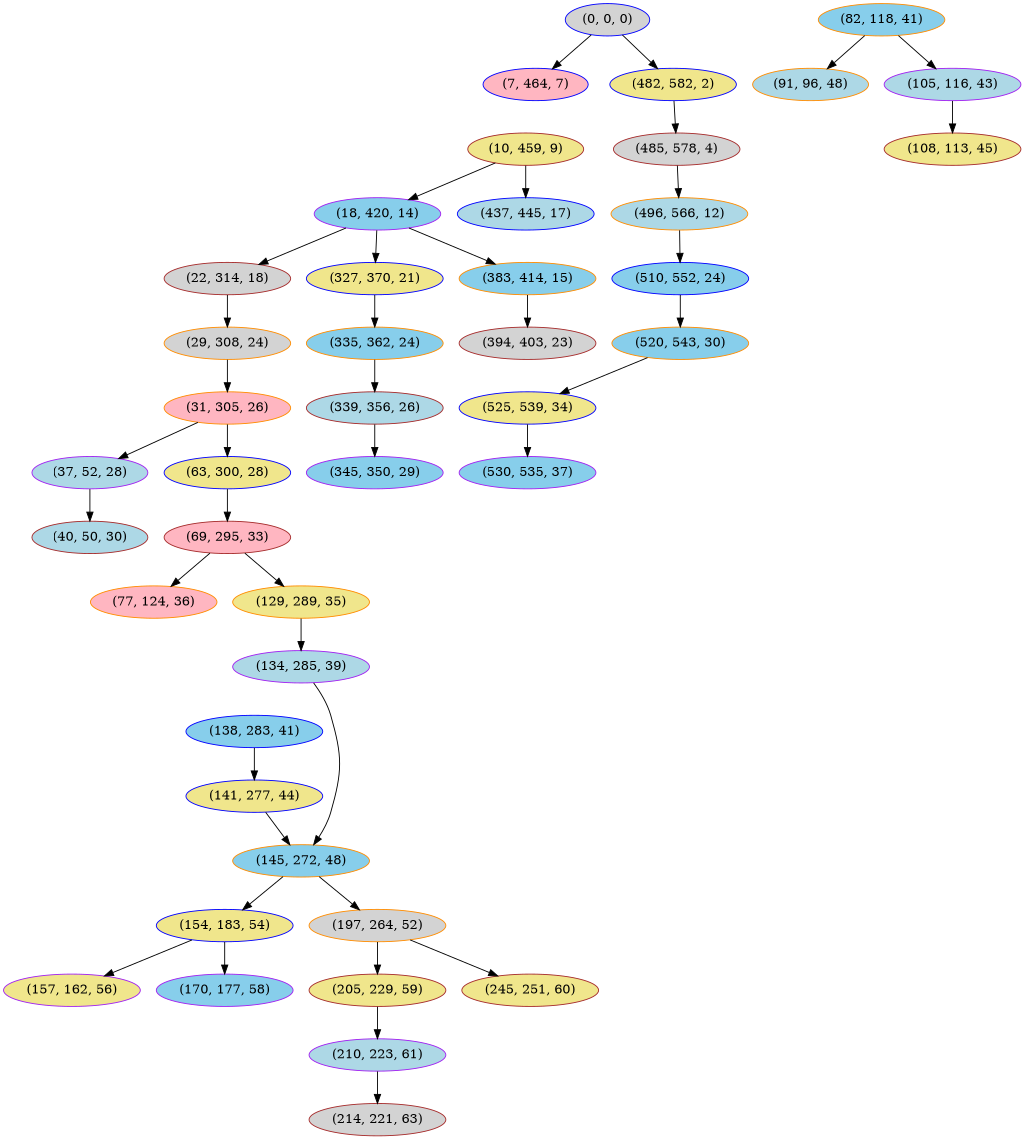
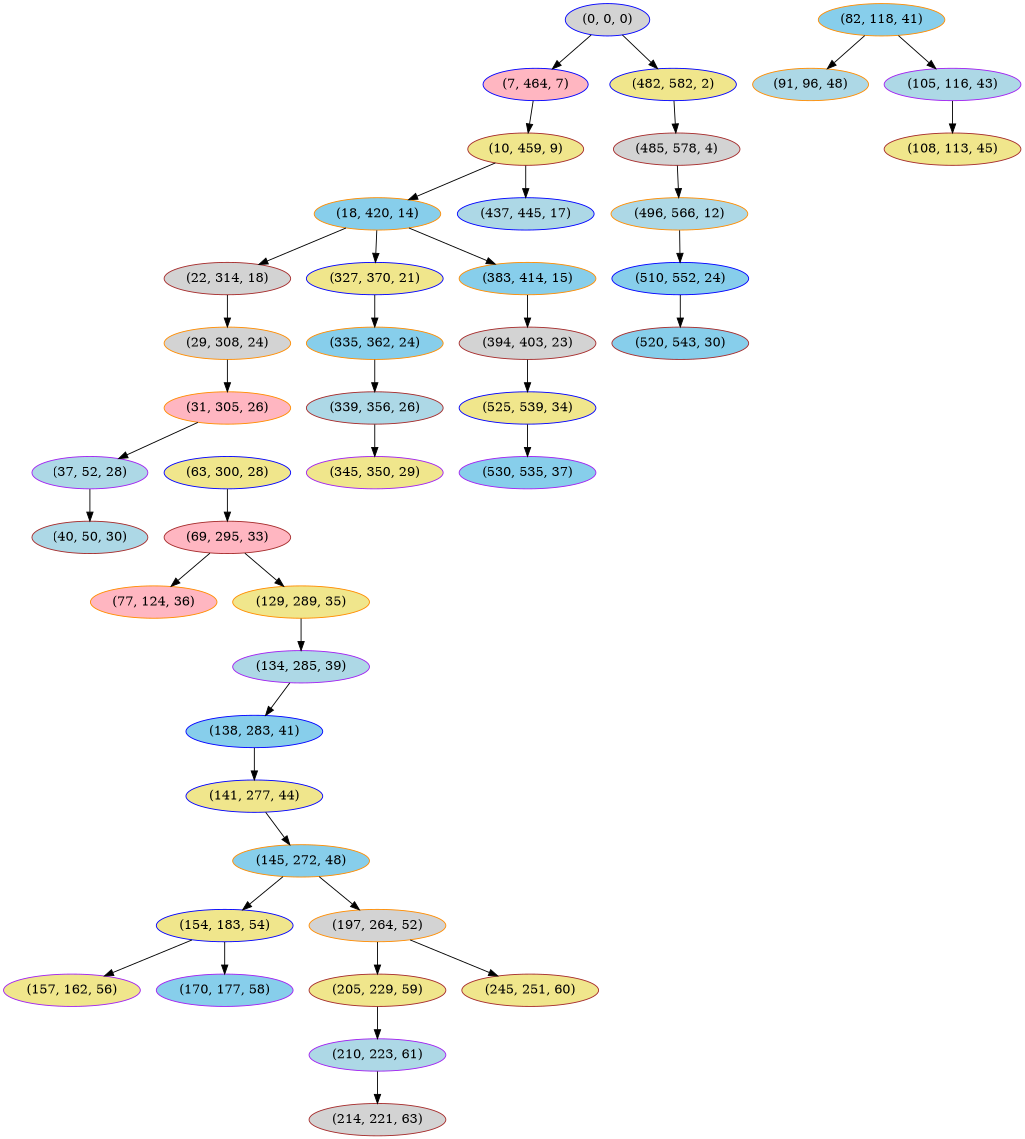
edge "(7, 464, 7)" -> "(10, 459, 9)": added
node "(18, 420, 14)": color purple -> darkorange
node "(520, 543, 30)": color darkorange -> brown
edge "(520, 543, 30)" -> "(525, 539, 34)": now "(394, 403, 23)" -> "(525, 539, 34)"
edge "(31, 305, 26)" -> "(63, 300, 28)": removed
node "(345, 350, 29)": fillcolor skyblue -> khaki
edge "(134, 285, 39)" -> "(145, 272, 48)": now "(134, 285, 39)" -> "(138, 283, 41)"
